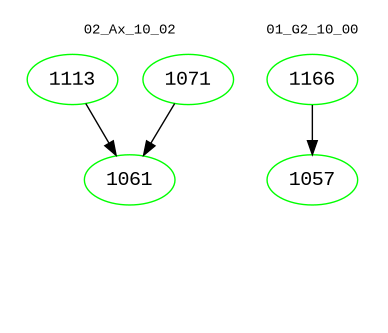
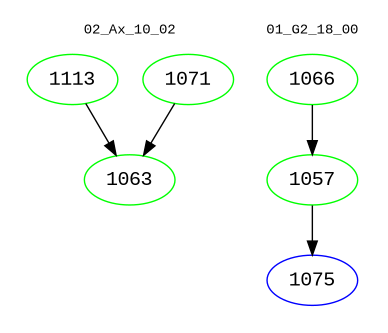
cluster "01_G2_10_00": label "01_G2_10_00" -> "01_G2_18_00"
node "1166": label "1166" -> "1066"
node "1061": label "1061" -> "1063"
node "1075": added
